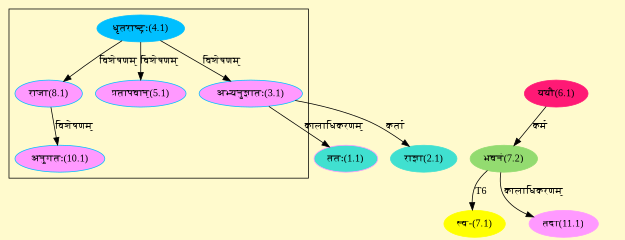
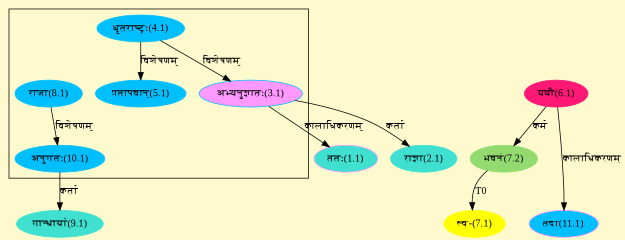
edge "धृतराष्ट्रः(4.1)" -> "राजा(8.1)": removed, label "विशेषणम्"
node "राजा(8.1)": fillcolor #ff99ff -> #00bfff
node "प्रतापवान्(5.1)": fillcolor #ff99ff -> #00bfff
node "अनुगतः(10.1)": fillcolor #ff99ff -> #00bfff
edge "भवनं(7.2)" -> "स्व-(7.1)": label "T6" -> "T0"
edge "भवनं(7.2)" -> "तदा(11.1)": now "ययौ(6.1)" -> "तदा(11.1)"
node "गान्धार्या(9.1)": added
node "तदा(11.1)": fillcolor #ff99ff -> #00bfff
